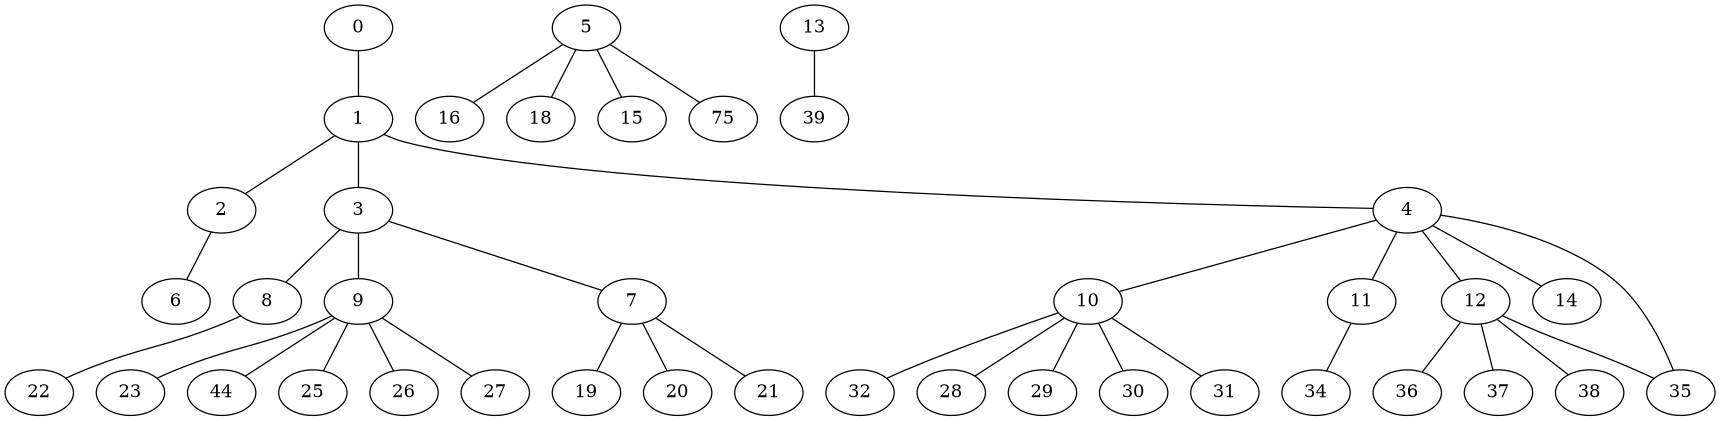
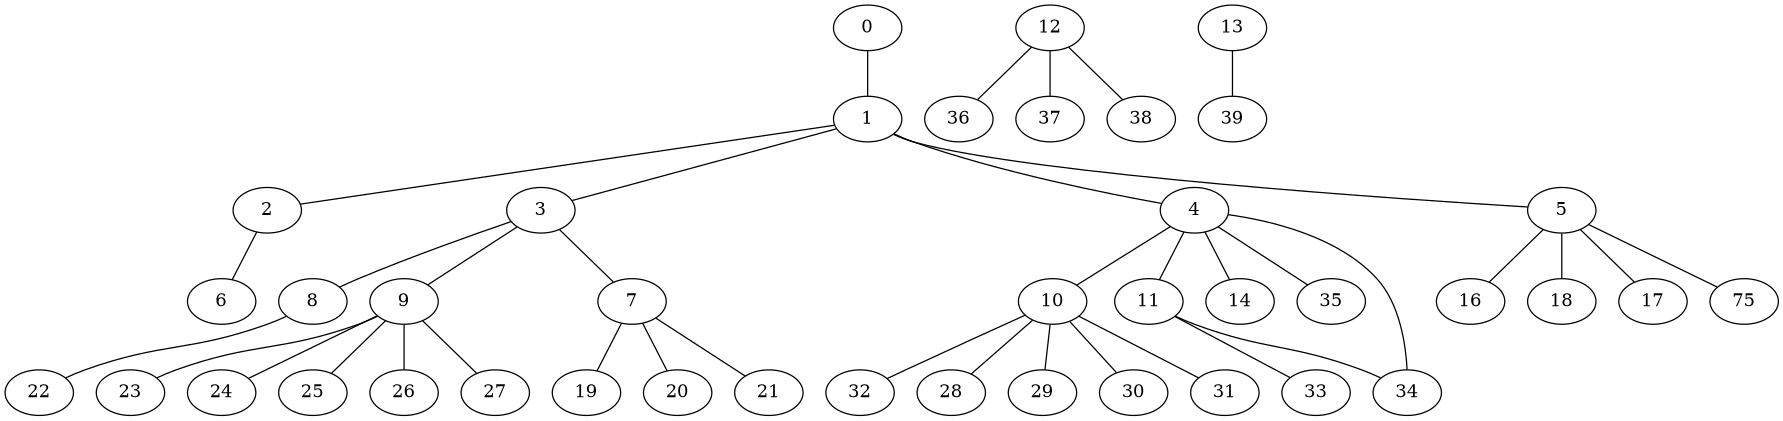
node "15": label "15" -> "17"
edge "1" -- "5": added
edge "4" -- "12": now "4" -- "34"
edge "12" -- "35": removed
node "44": label "44" -> "24"
node "33": added
